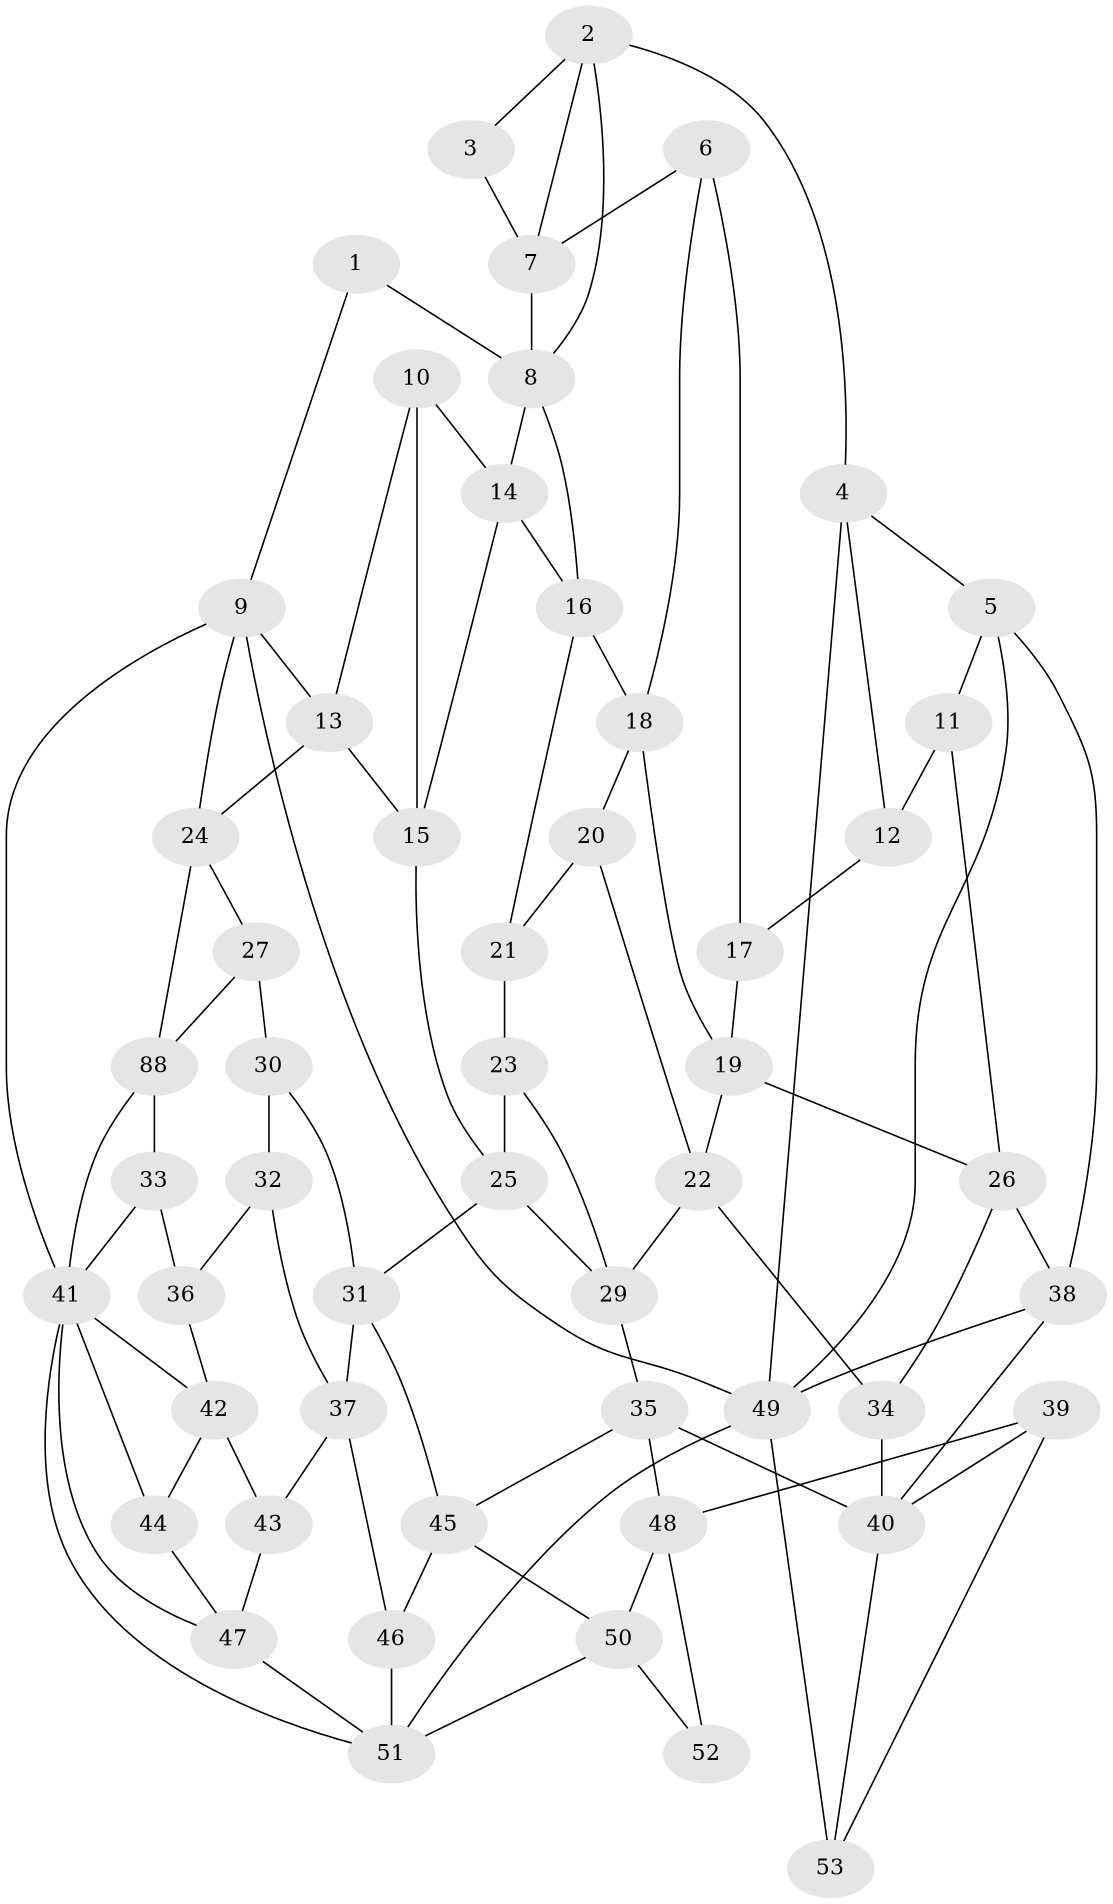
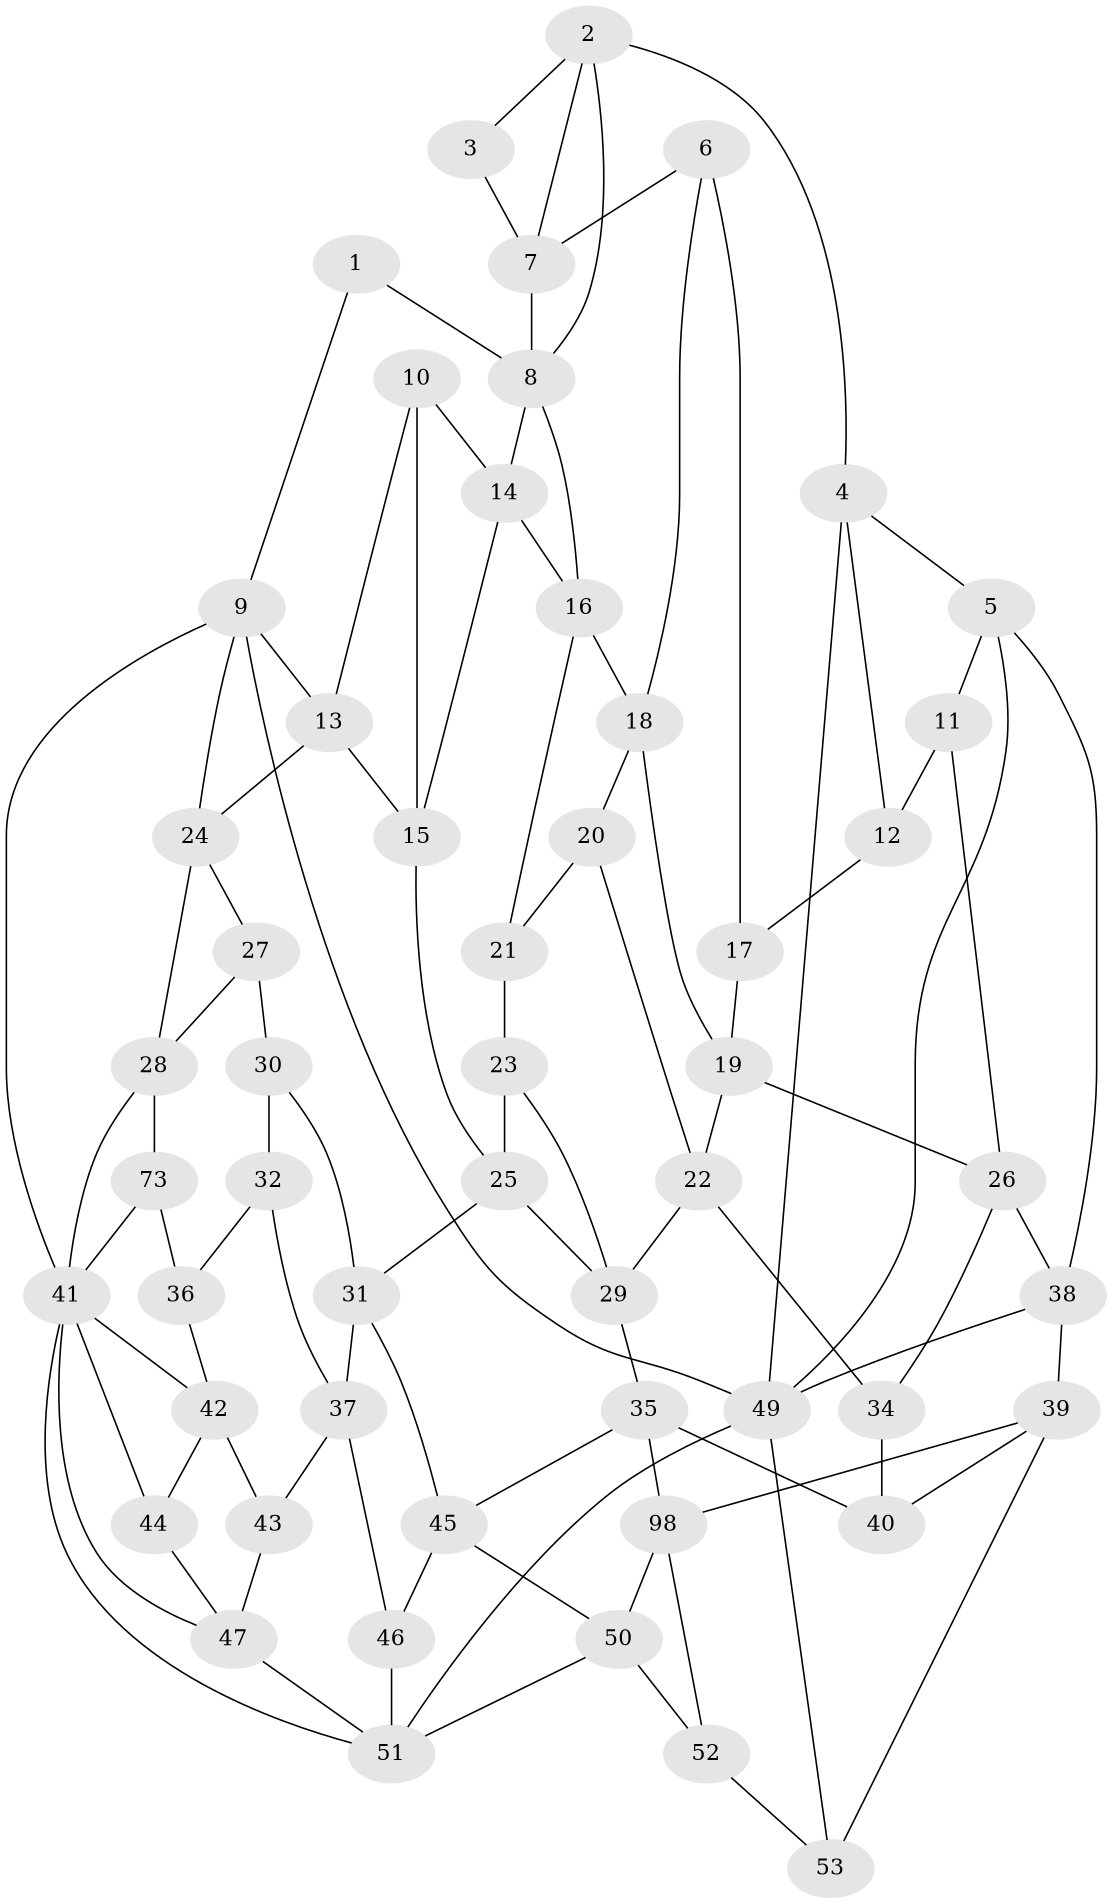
node "88": label "88" -> "28"
node "33": label "33" -> "73"
edge "38" -- "40": now "38" -- "39"
node "48": label "48" -> "98"
edge "40" -- "53": now "52" -- "53"
